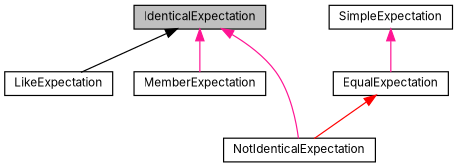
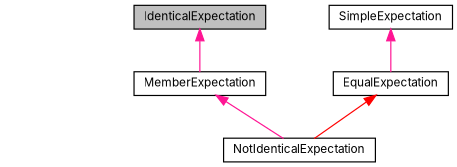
edge "NotIdenticalExpectation" -> "IdenticalExpectation": now "NotIdenticalExpectation" -> "MemberExpectation"
node "LikeExpectation": removed
